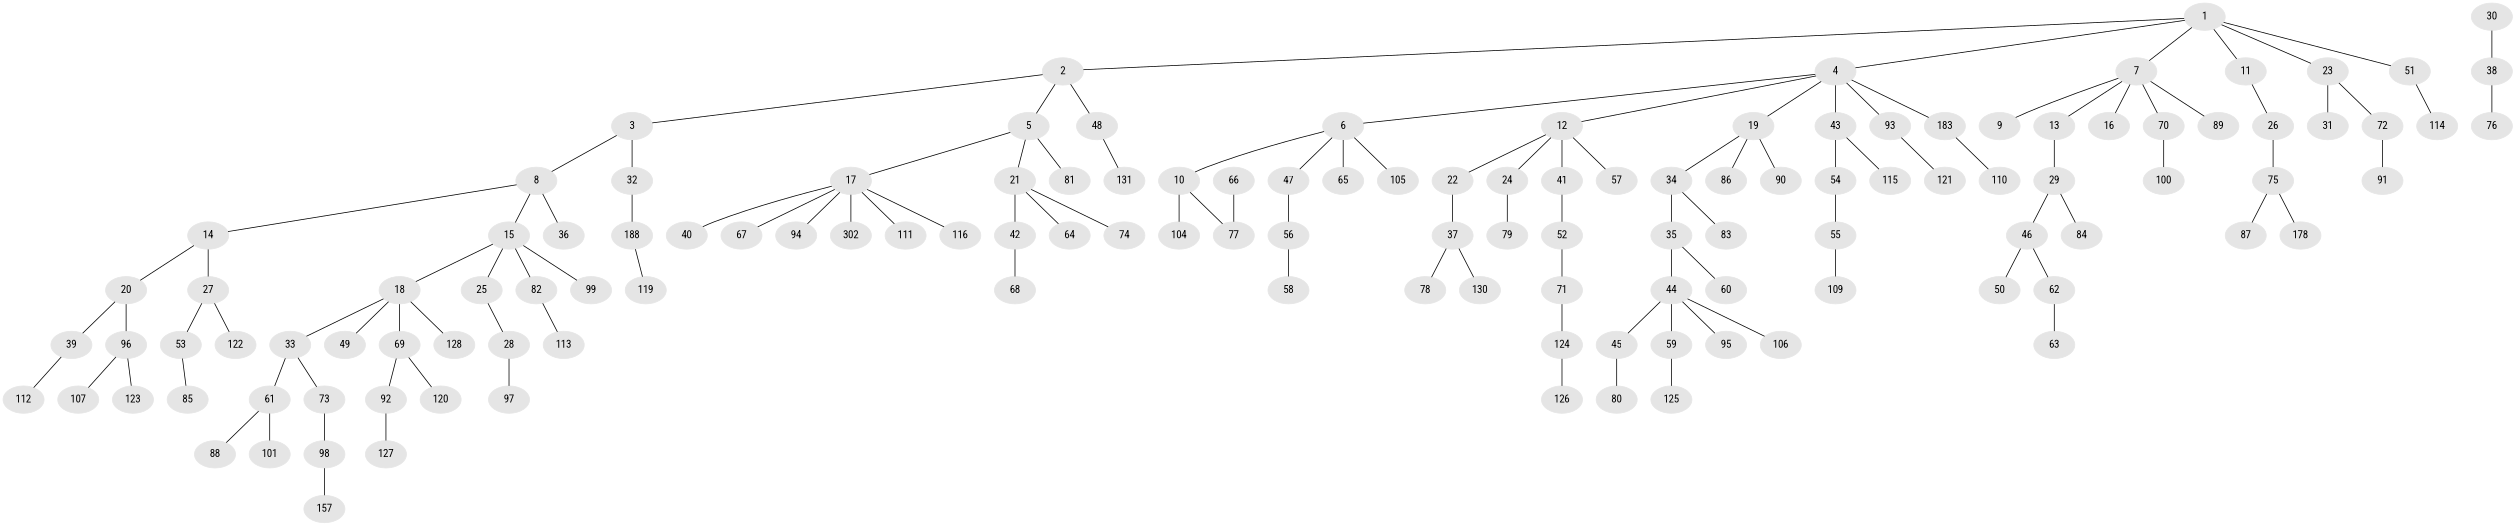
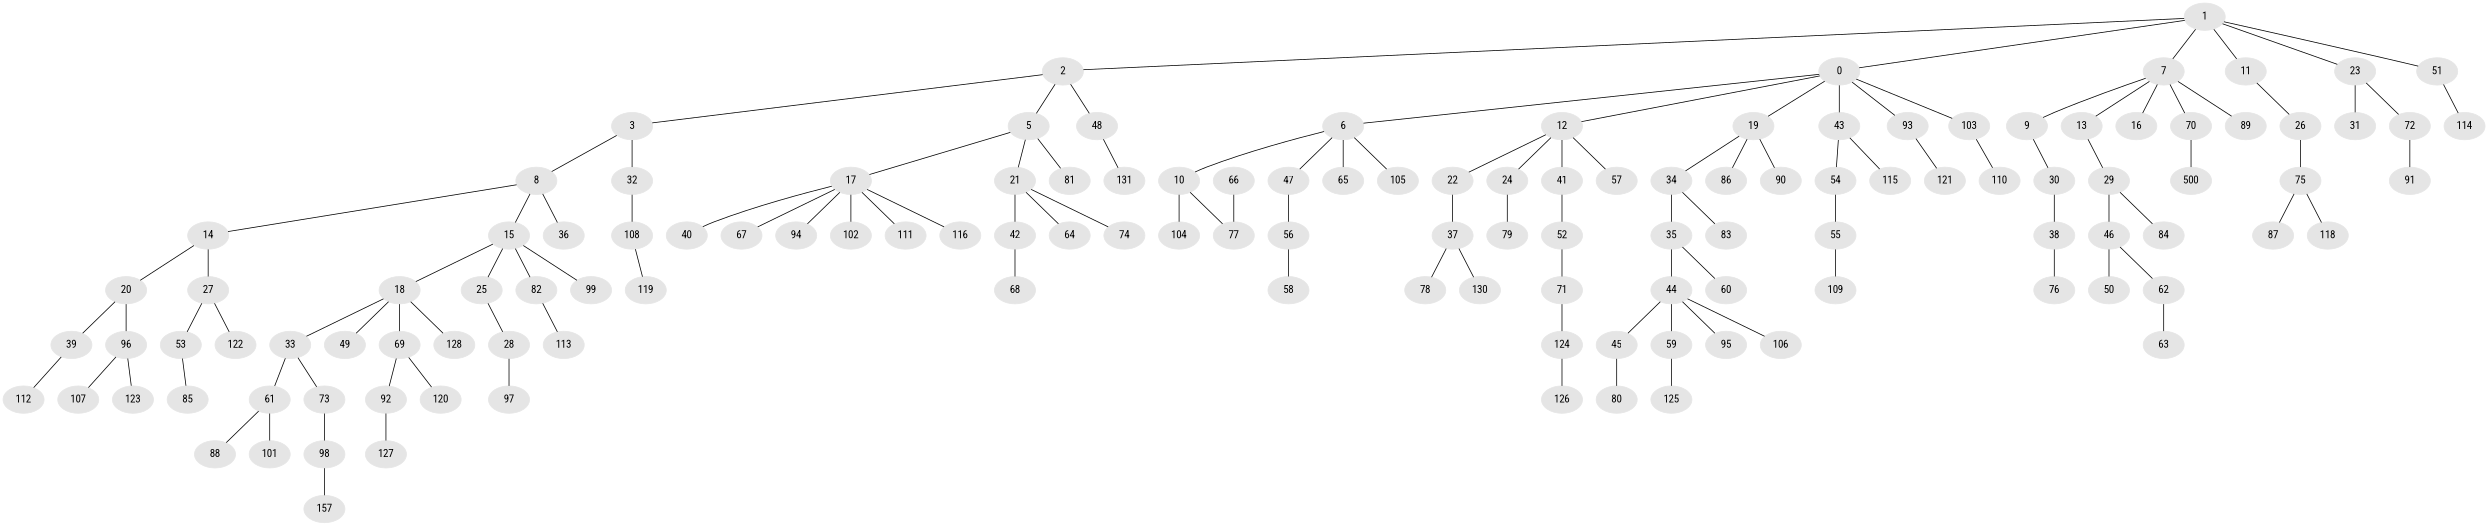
node "4": label "4" -> "0"
node "183": label "183" -> "103"
edge "9" -- "30": added
node "100": label "100" -> "500"
node "188": label "188" -> "108"
node "302": label "302" -> "102"
node "178": label "178" -> "118"
